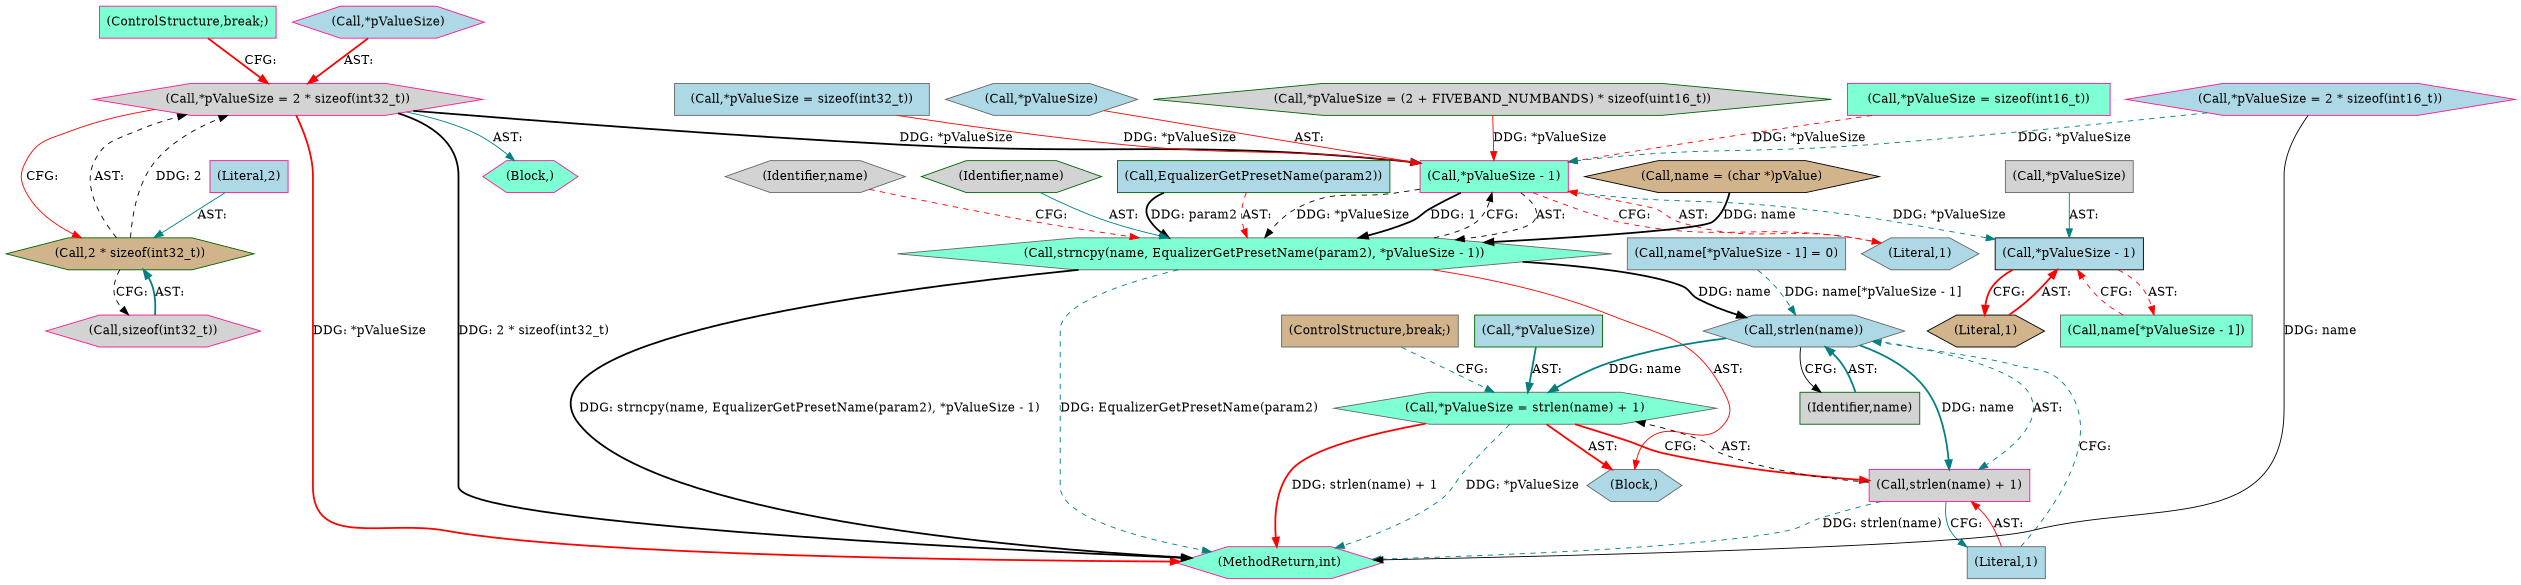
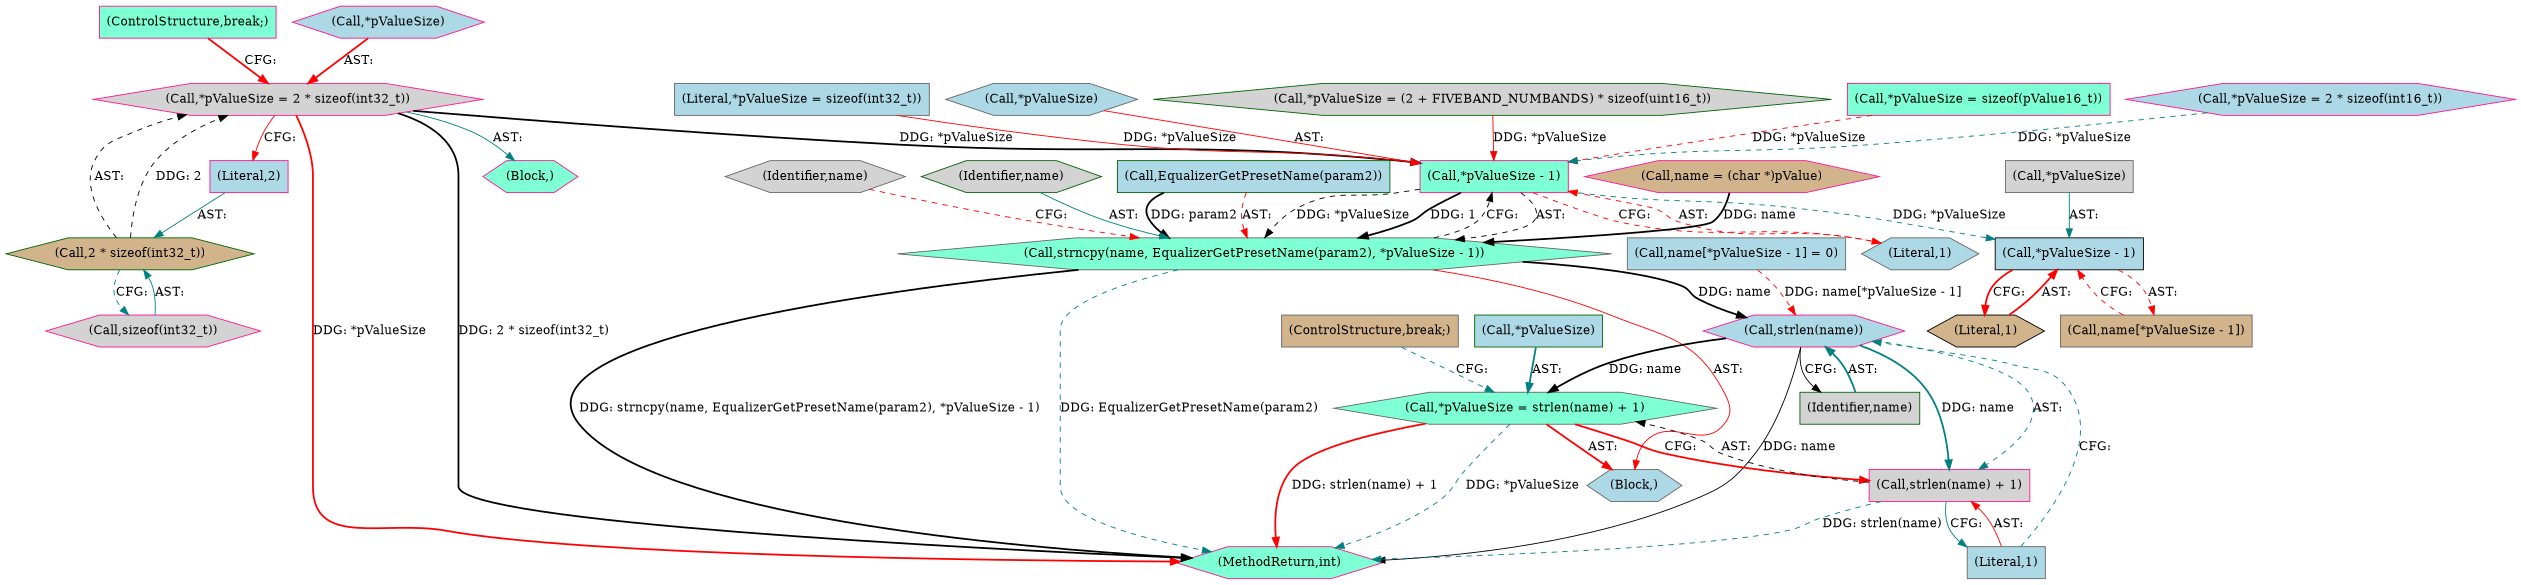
node "(Call,*pValueSize = sizeof(int32_t))": label "(Call,*pValueSize = sizeof(int32_t))" -> "(Literal,*pValueSize = sizeof(int32_t))"
node "(Call,*pValueSize = sizeof(int16_t))": label "(Call,*pValueSize = sizeof(int16_t))" -> "(Call,*pValueSize = sizeof(pValue16_t))"
edge "(Call,*pValueSize = 2 * sizeof(int32_t))" -> "(Call,2 * sizeof(int32_t))": now "(Call,*pValueSize = 2 * sizeof(int32_t))" -> "(Literal,2)"
node "(Call,name = (char *)pValue)": color black -> deeppink
edge "(Call,name[*pValueSize - 1] = 0)" -> "(Call,strlen(name))": color teal -> red
edge "(Call,2 * sizeof(int32_t))" -> "(Call,sizeof(int32_t))": color black -> teal
edge "(Call,sizeof(int32_t))" -> "(Call,2 * sizeof(int32_t))": style bold -> solid
node "(Call,strlen(name))": color gray40 -> deeppink
node "(Call,name[*pValueSize - 1])": fillcolor aquamarine -> tan
edge "(Call,strlen(name))" -> "(Call,*pValueSize = strlen(name) + 1)": color teal -> black
edge "(Call,*pValueSize = 2 * sizeof(int16_t))" -> "(MethodReturn,int)": now "(Call,strlen(name))" -> "(MethodReturn,int)"
